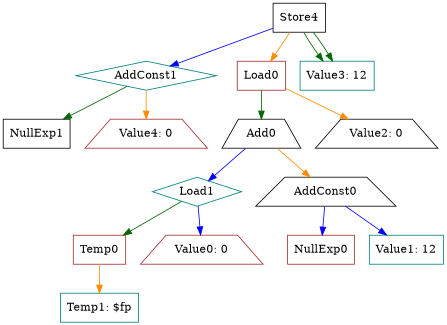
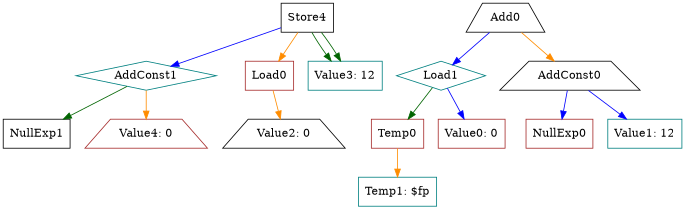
edge "Load0" -> "Add0": removed
node "Value0: 0": shape trapezium -> box
